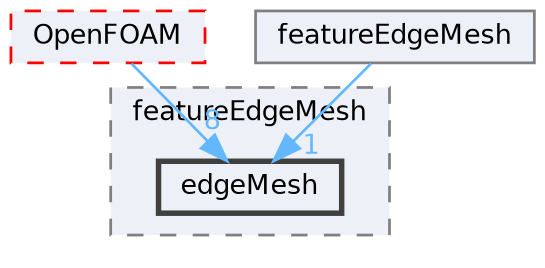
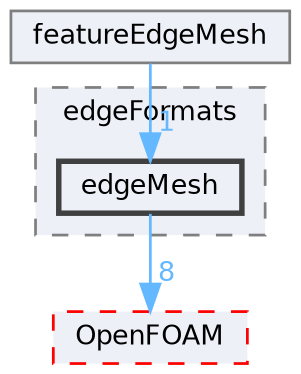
edge "OpenFOAM" -> "edgeMesh": reversed
cluster "featureEdgeMesh": label "featureEdgeMesh" -> "edgeFormats"
